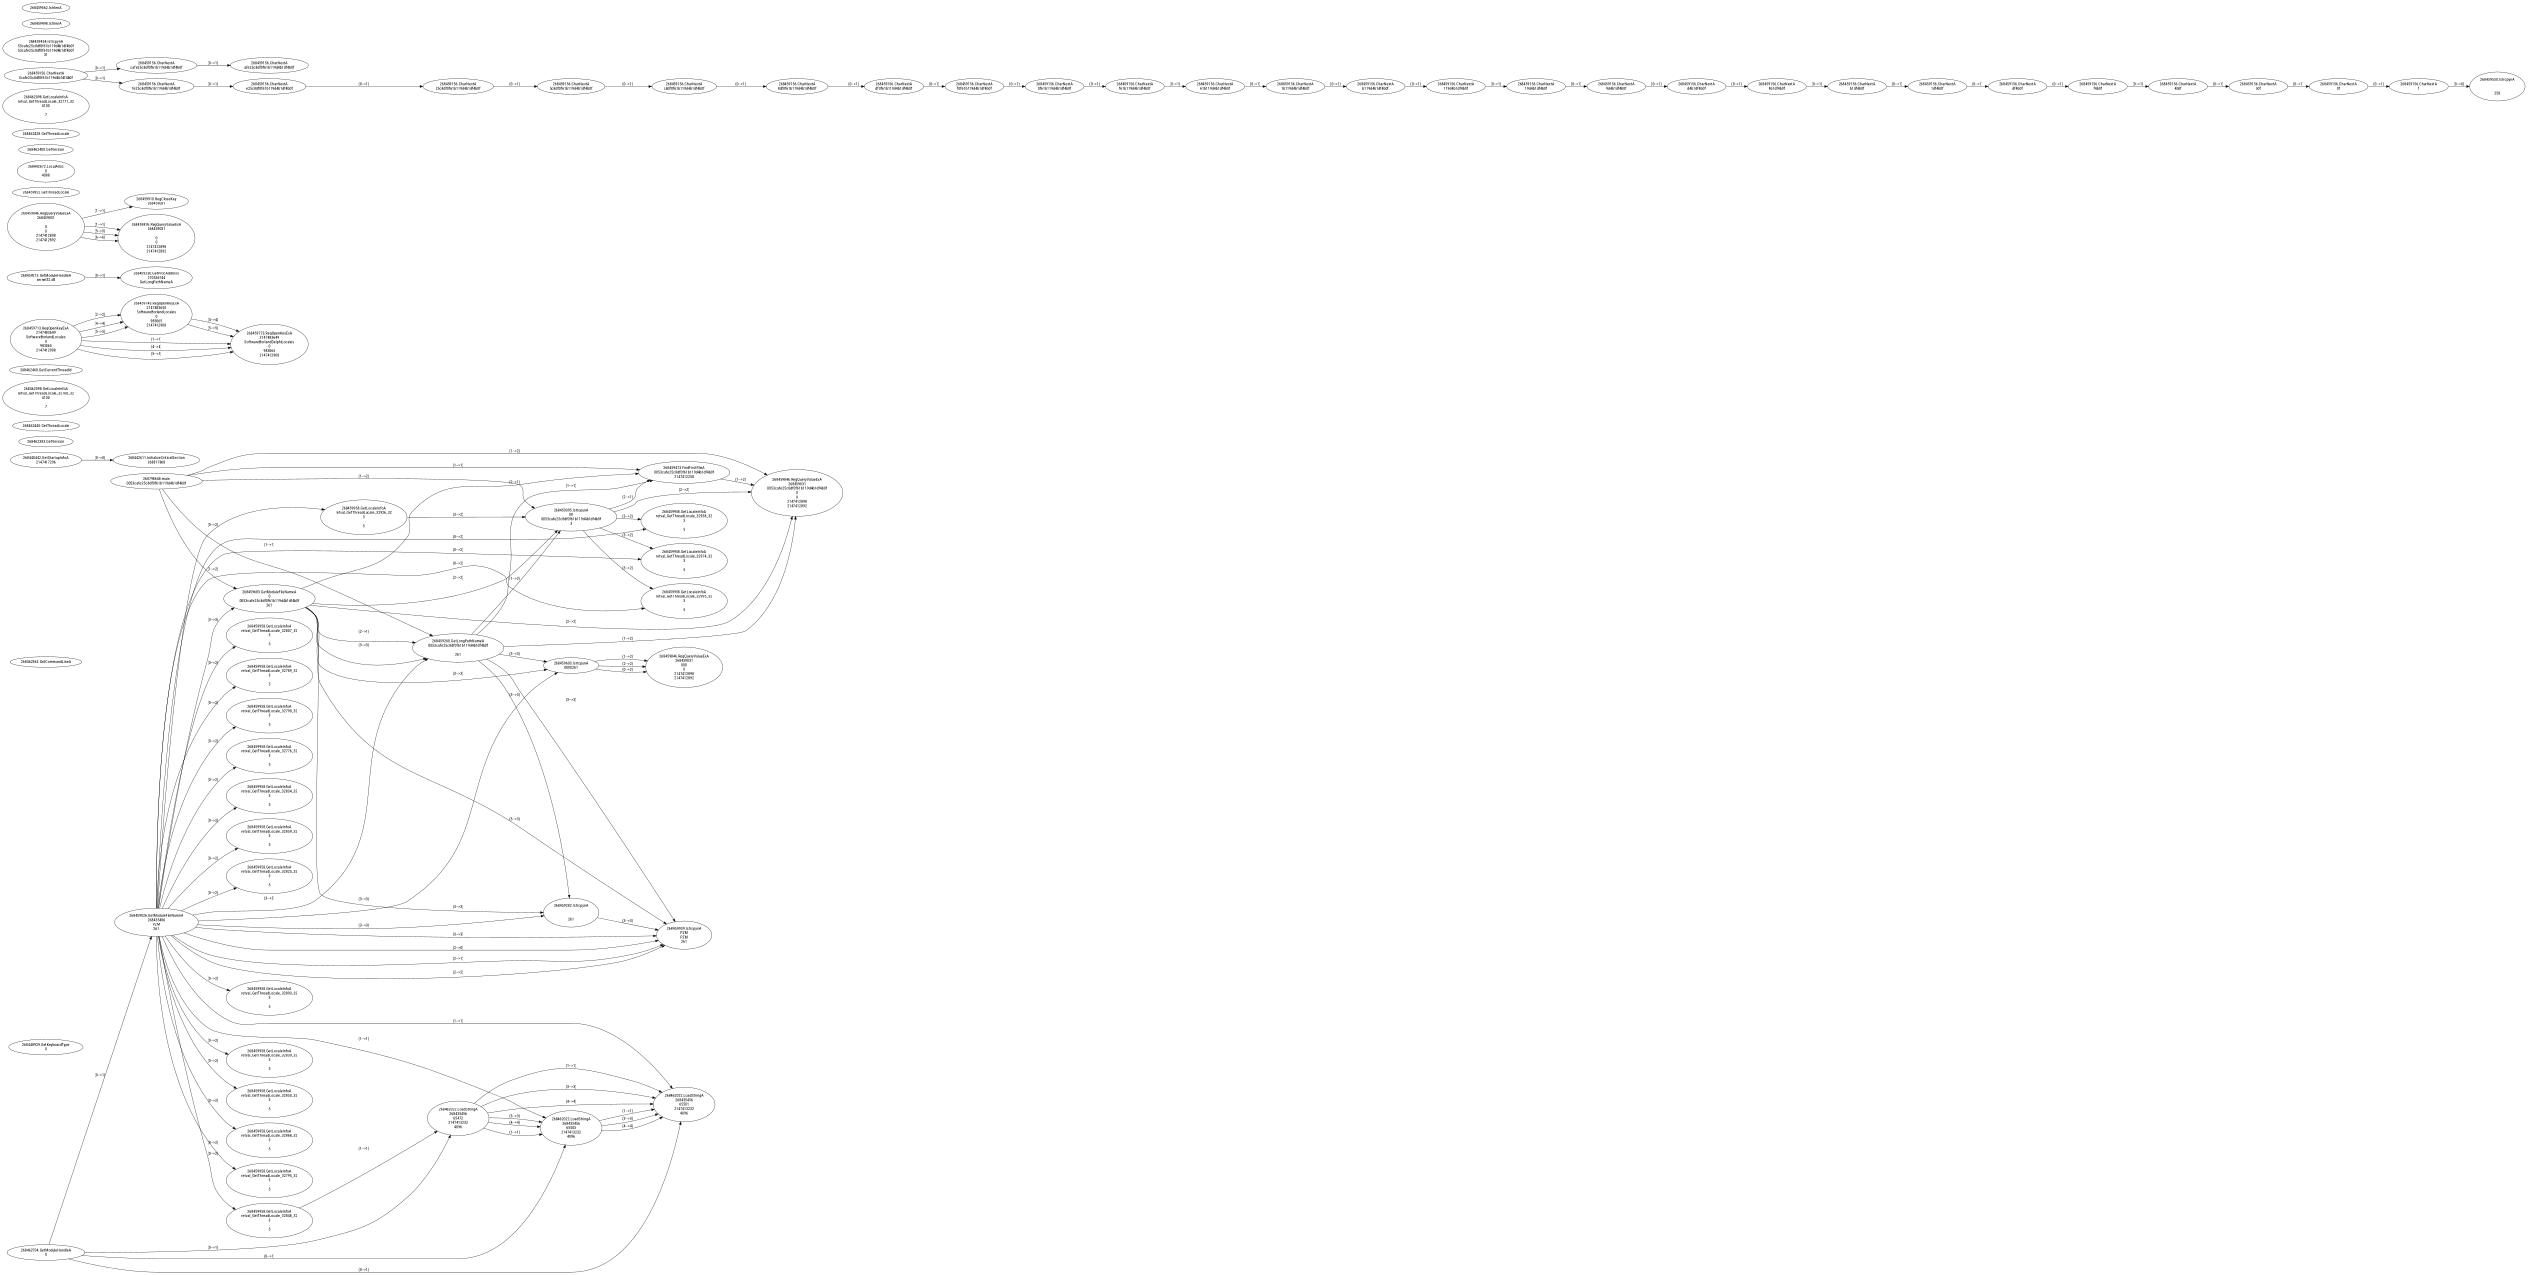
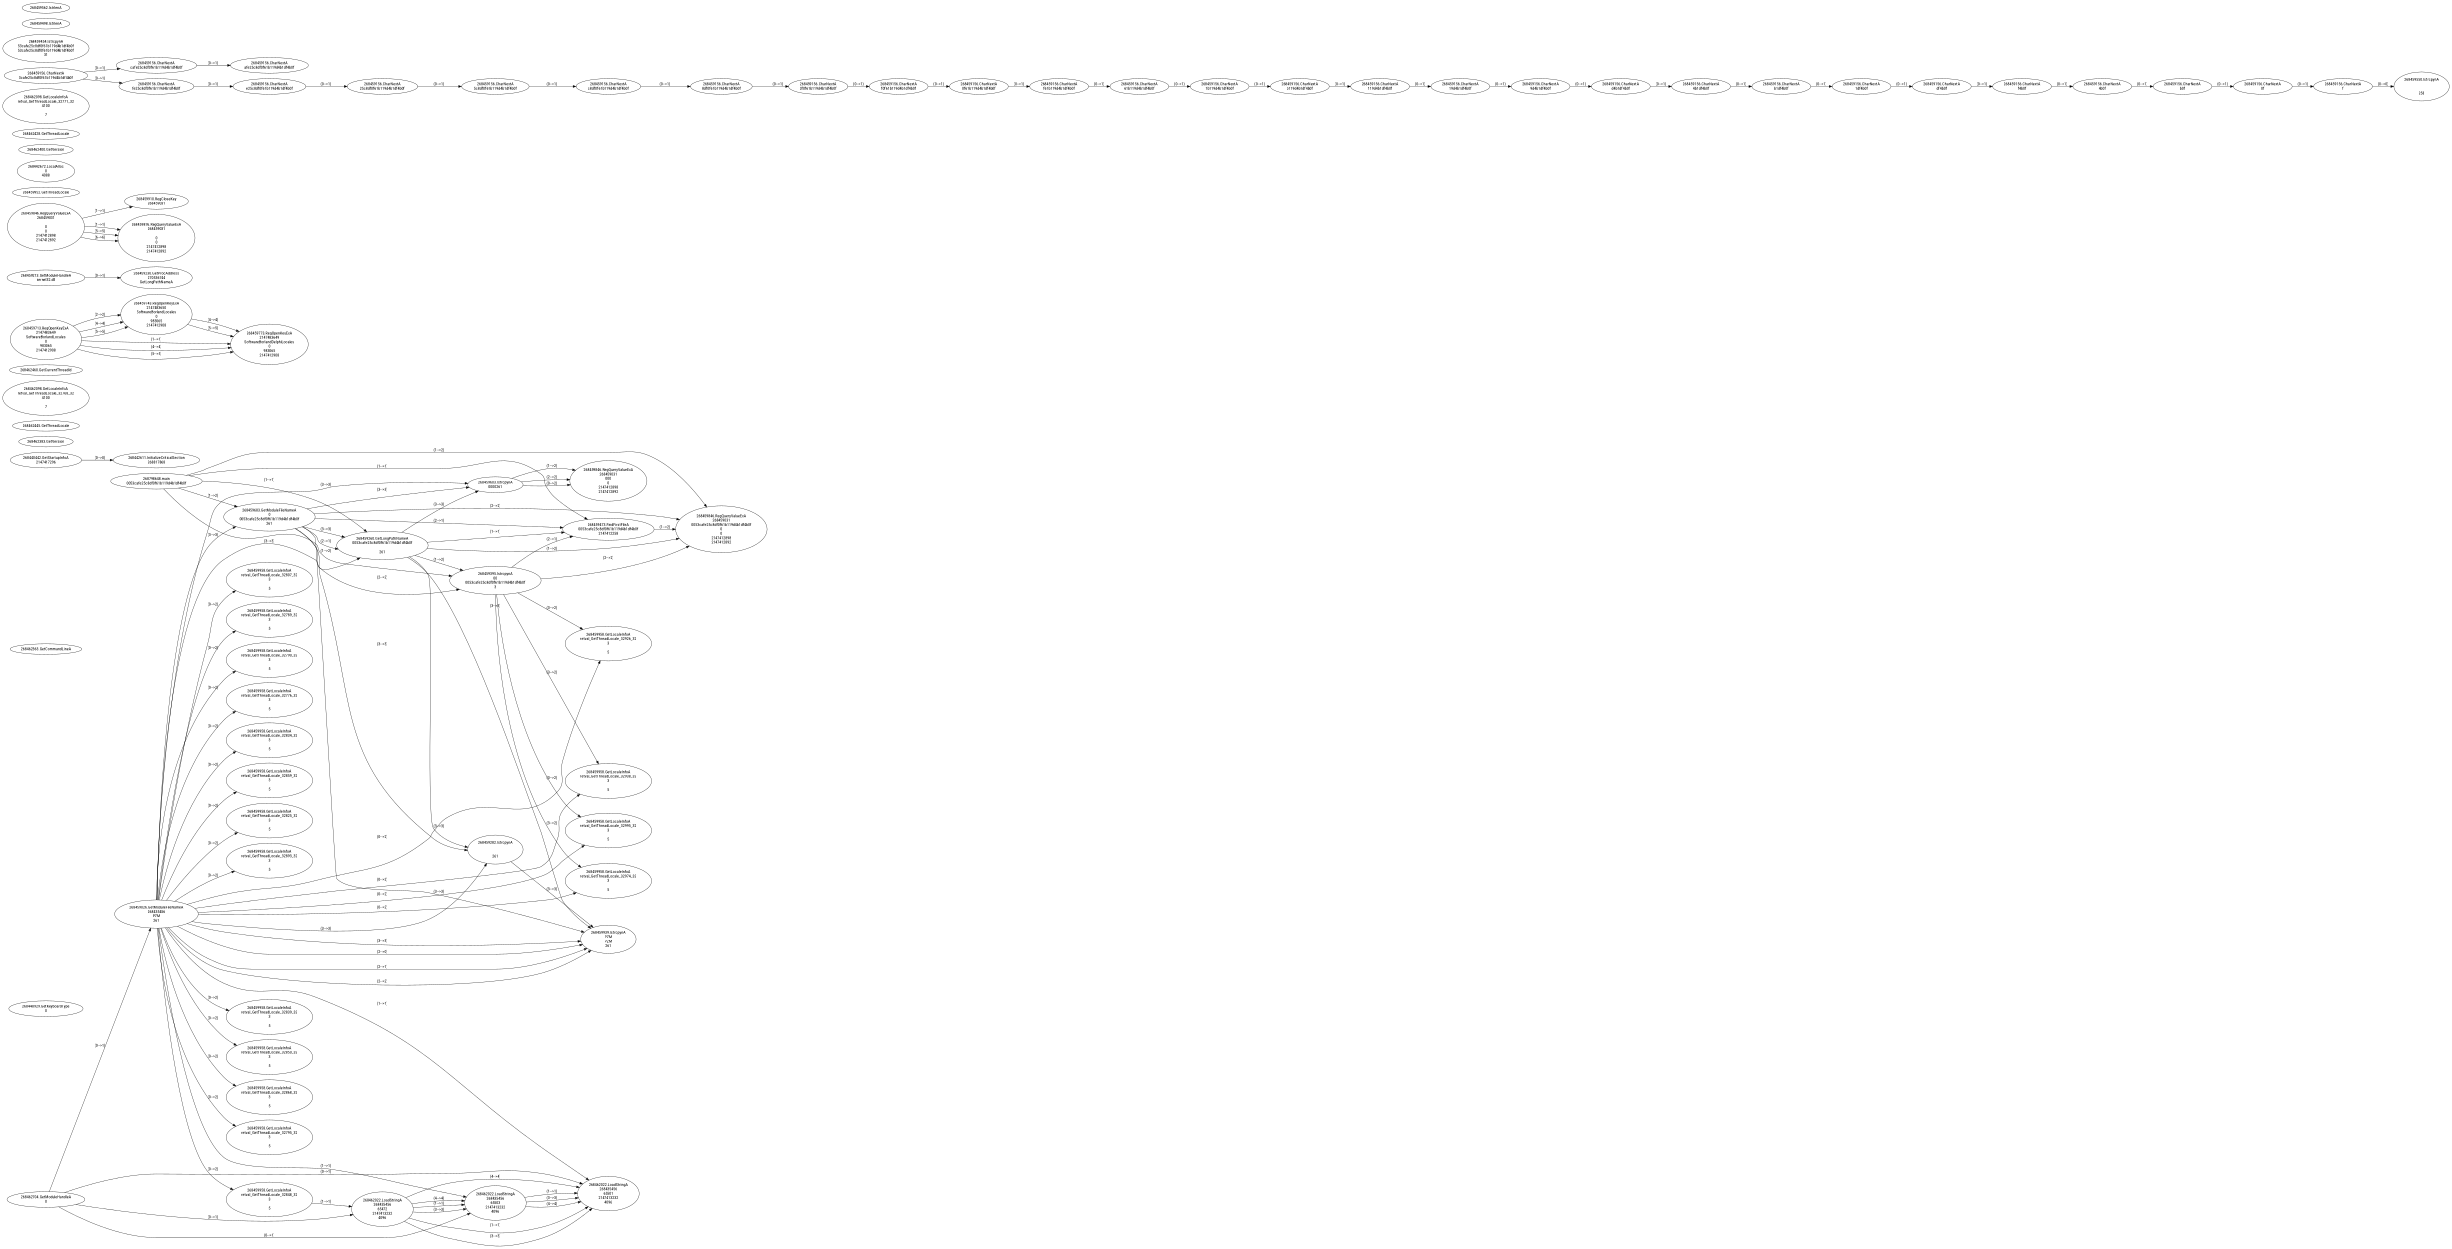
edge "268459958.GetLocaleInfoA retval_GetThreadLocale_32926_32 3 5" -> "268459395.lstrcpynA 00 0053cafe25c8df0f61b119d4b1df4b0f 3": reversed
